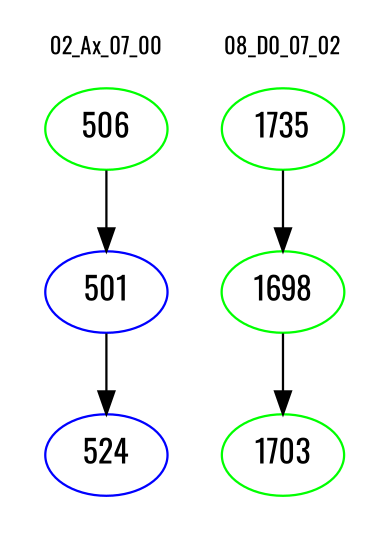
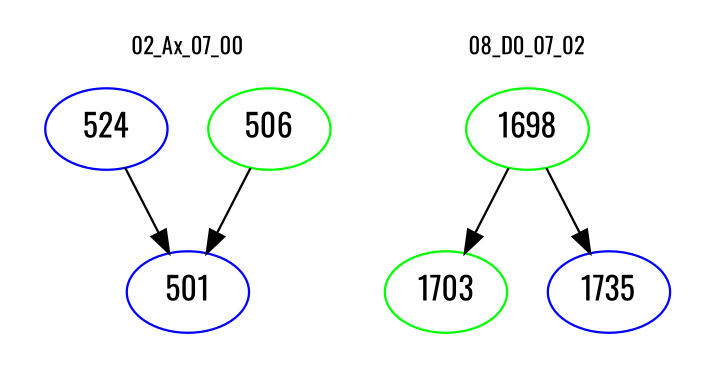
node "1735": color green -> blue
edge "1735" -> "1698": reversed
edge "501" -> "524": reversed
